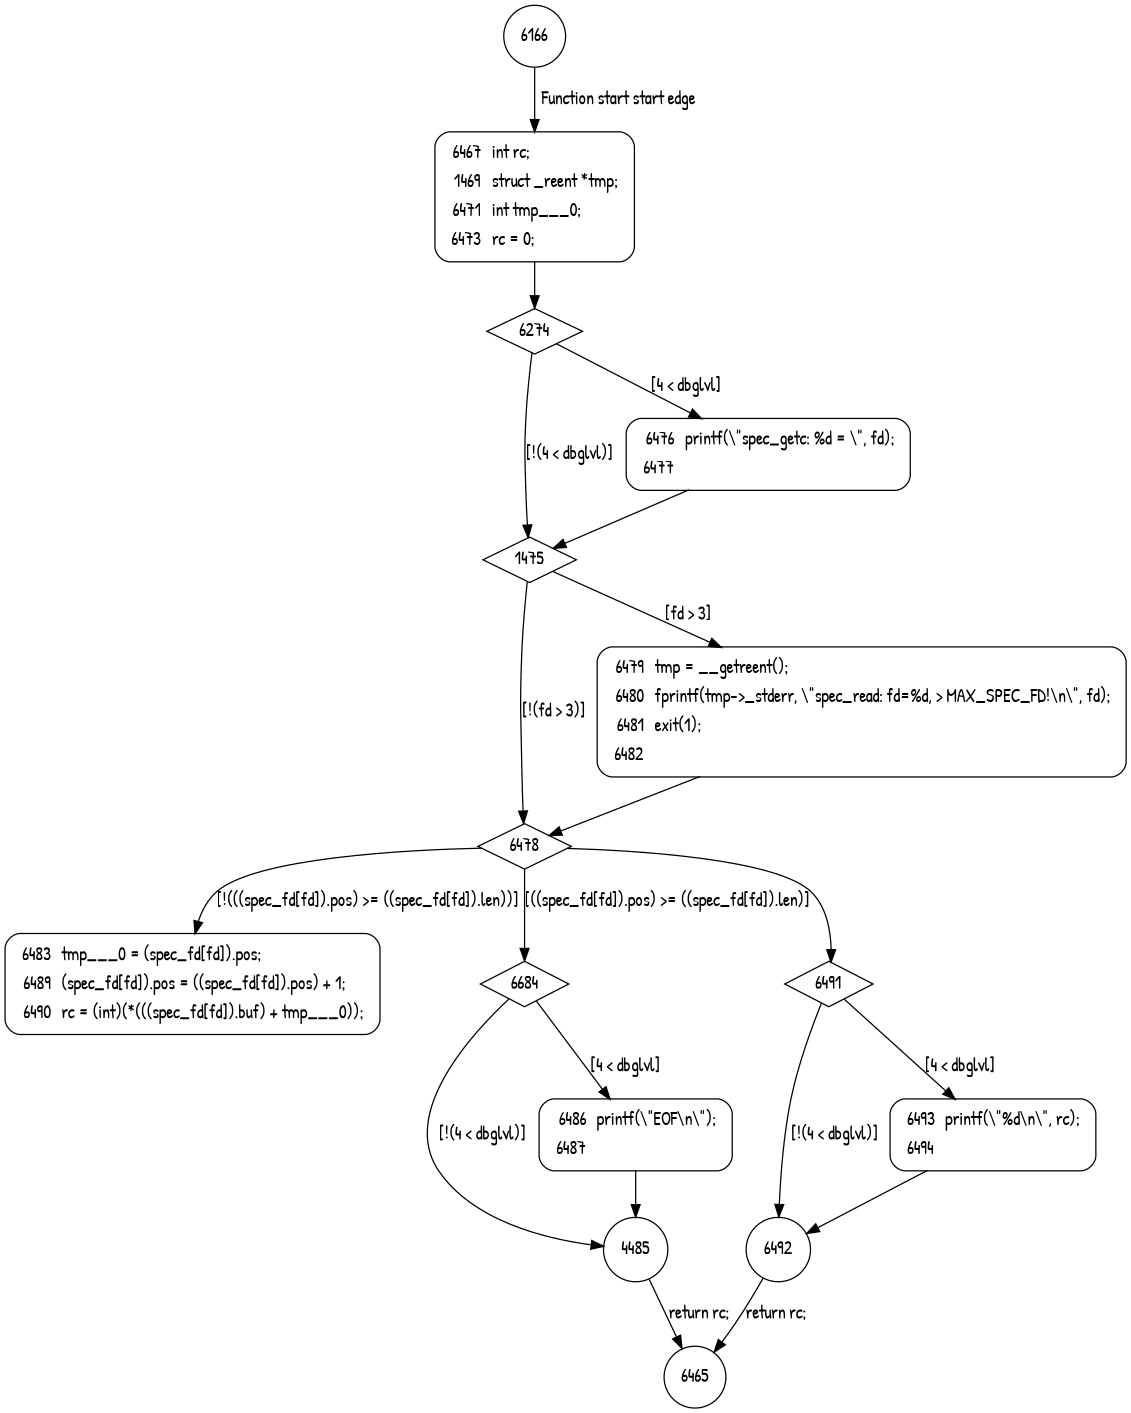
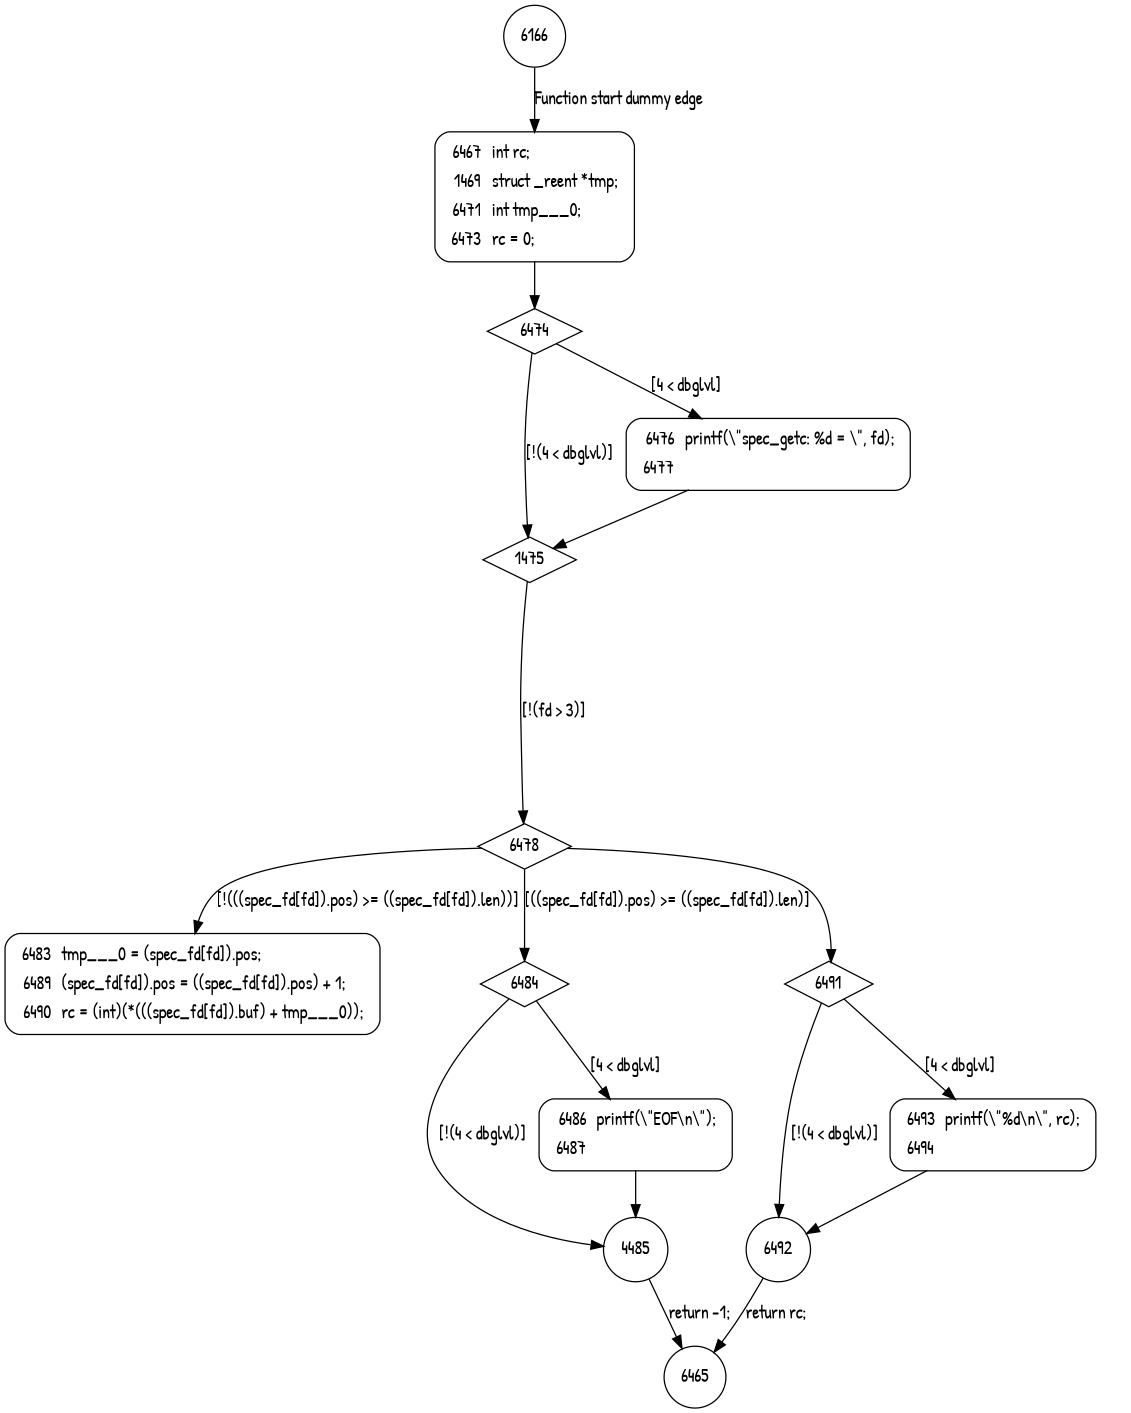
edge "6166" -> "6467": label "Function start start edge" -> "Function start dummy edge"
node "6274": label "6274" -> "6474"
node "6479": removed
node "6684": label "6684" -> "6484"
edge "4485" -> "6465": label "return rc;" -> "return -1;"
